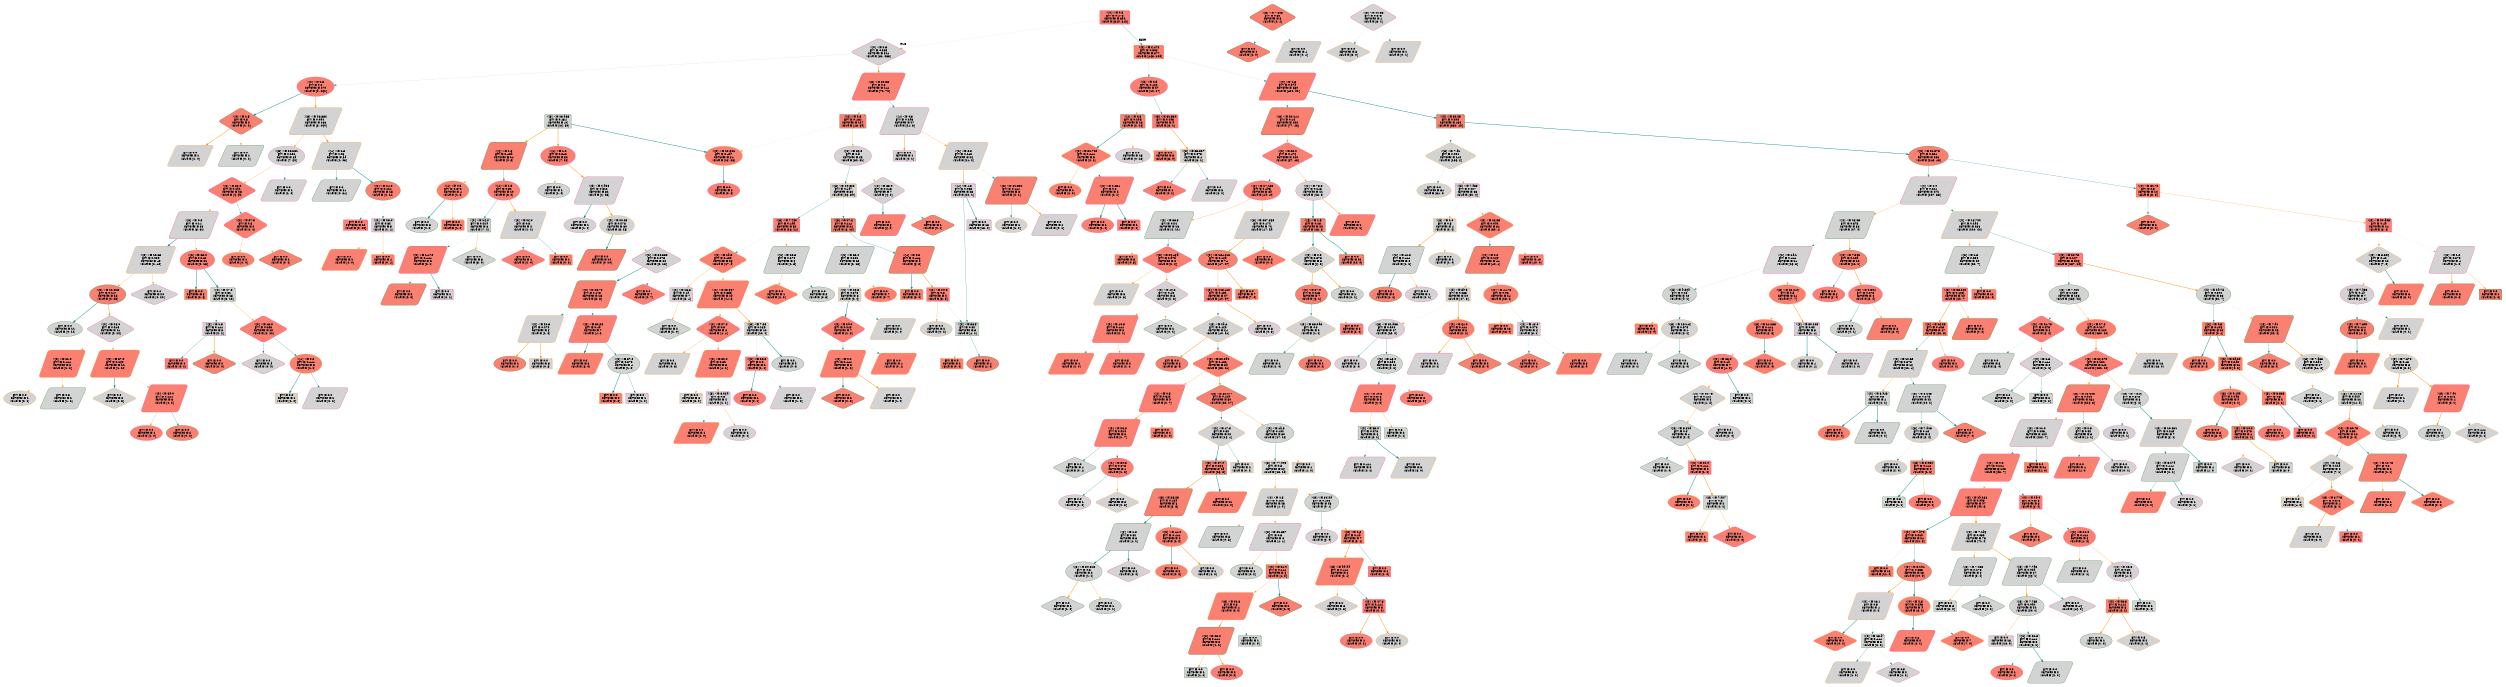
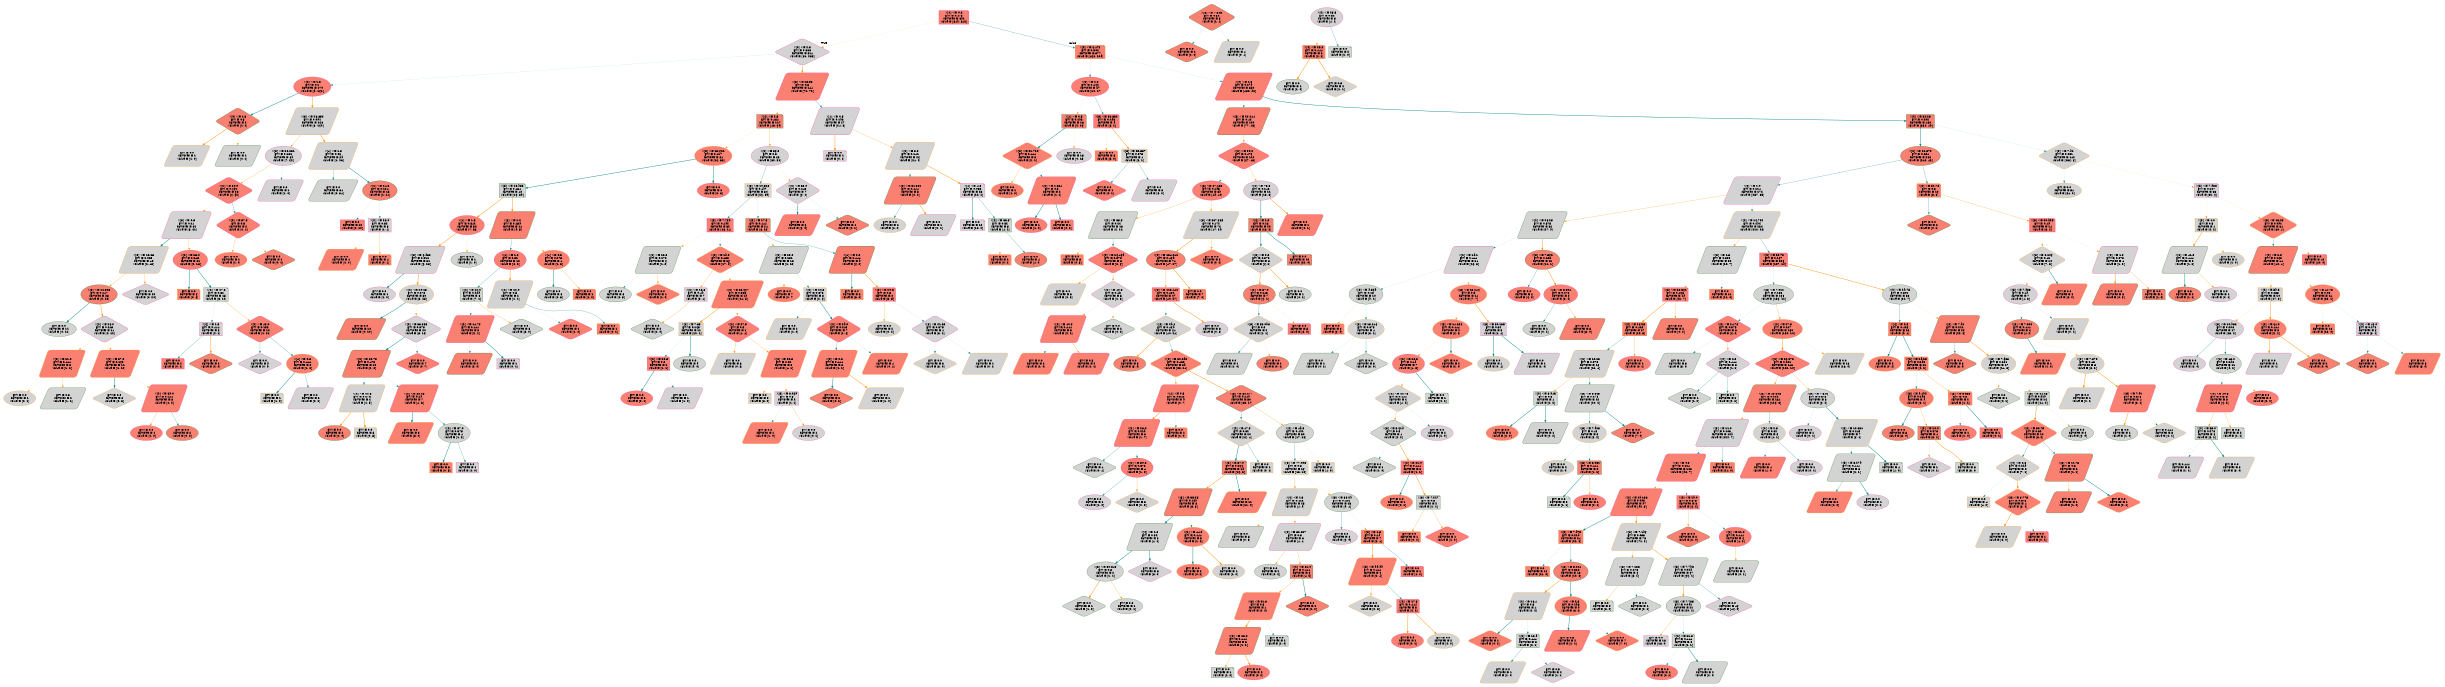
edge "X[5] <= 13.935 gini = 0.454 samples = 46 value = [16, 30]" -> "X[5] <= 15.621 gini = 0.417 samples = 54 value = [16, 38]": reversed
edge "X[5] <= 20.8 gini = 0.5 samples = 6 value = [3, 3]" -> "X[2] <= 38.5 gini = 0.32 samples = 5 value = [4, 1]": now "X[5] <= 20.8 gini = 0.5 samples = 6 value = [3, 3]" -> "X[5] <= 21.55 gini = 0.375 samples = 4 value = [3, 1]"
edge "X[2] <= 21.0 gini = 0.444 samples = 6 value = [4, 2]" -> "X[2] <= 25.5 gini = 0.32 samples = 5 value = [4, 1]": removed
